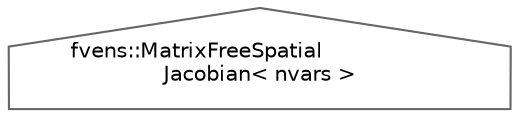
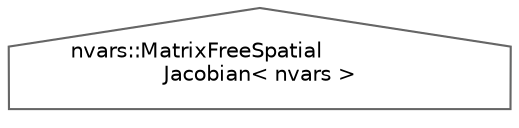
node "fvens::MatrixFreeSpatial Jacobian< nvars >": label "fvens::MatrixFreeSpatial Jacobian< nvars >" -> "nvars::MatrixFreeSpatial Jacobian< nvars >"
